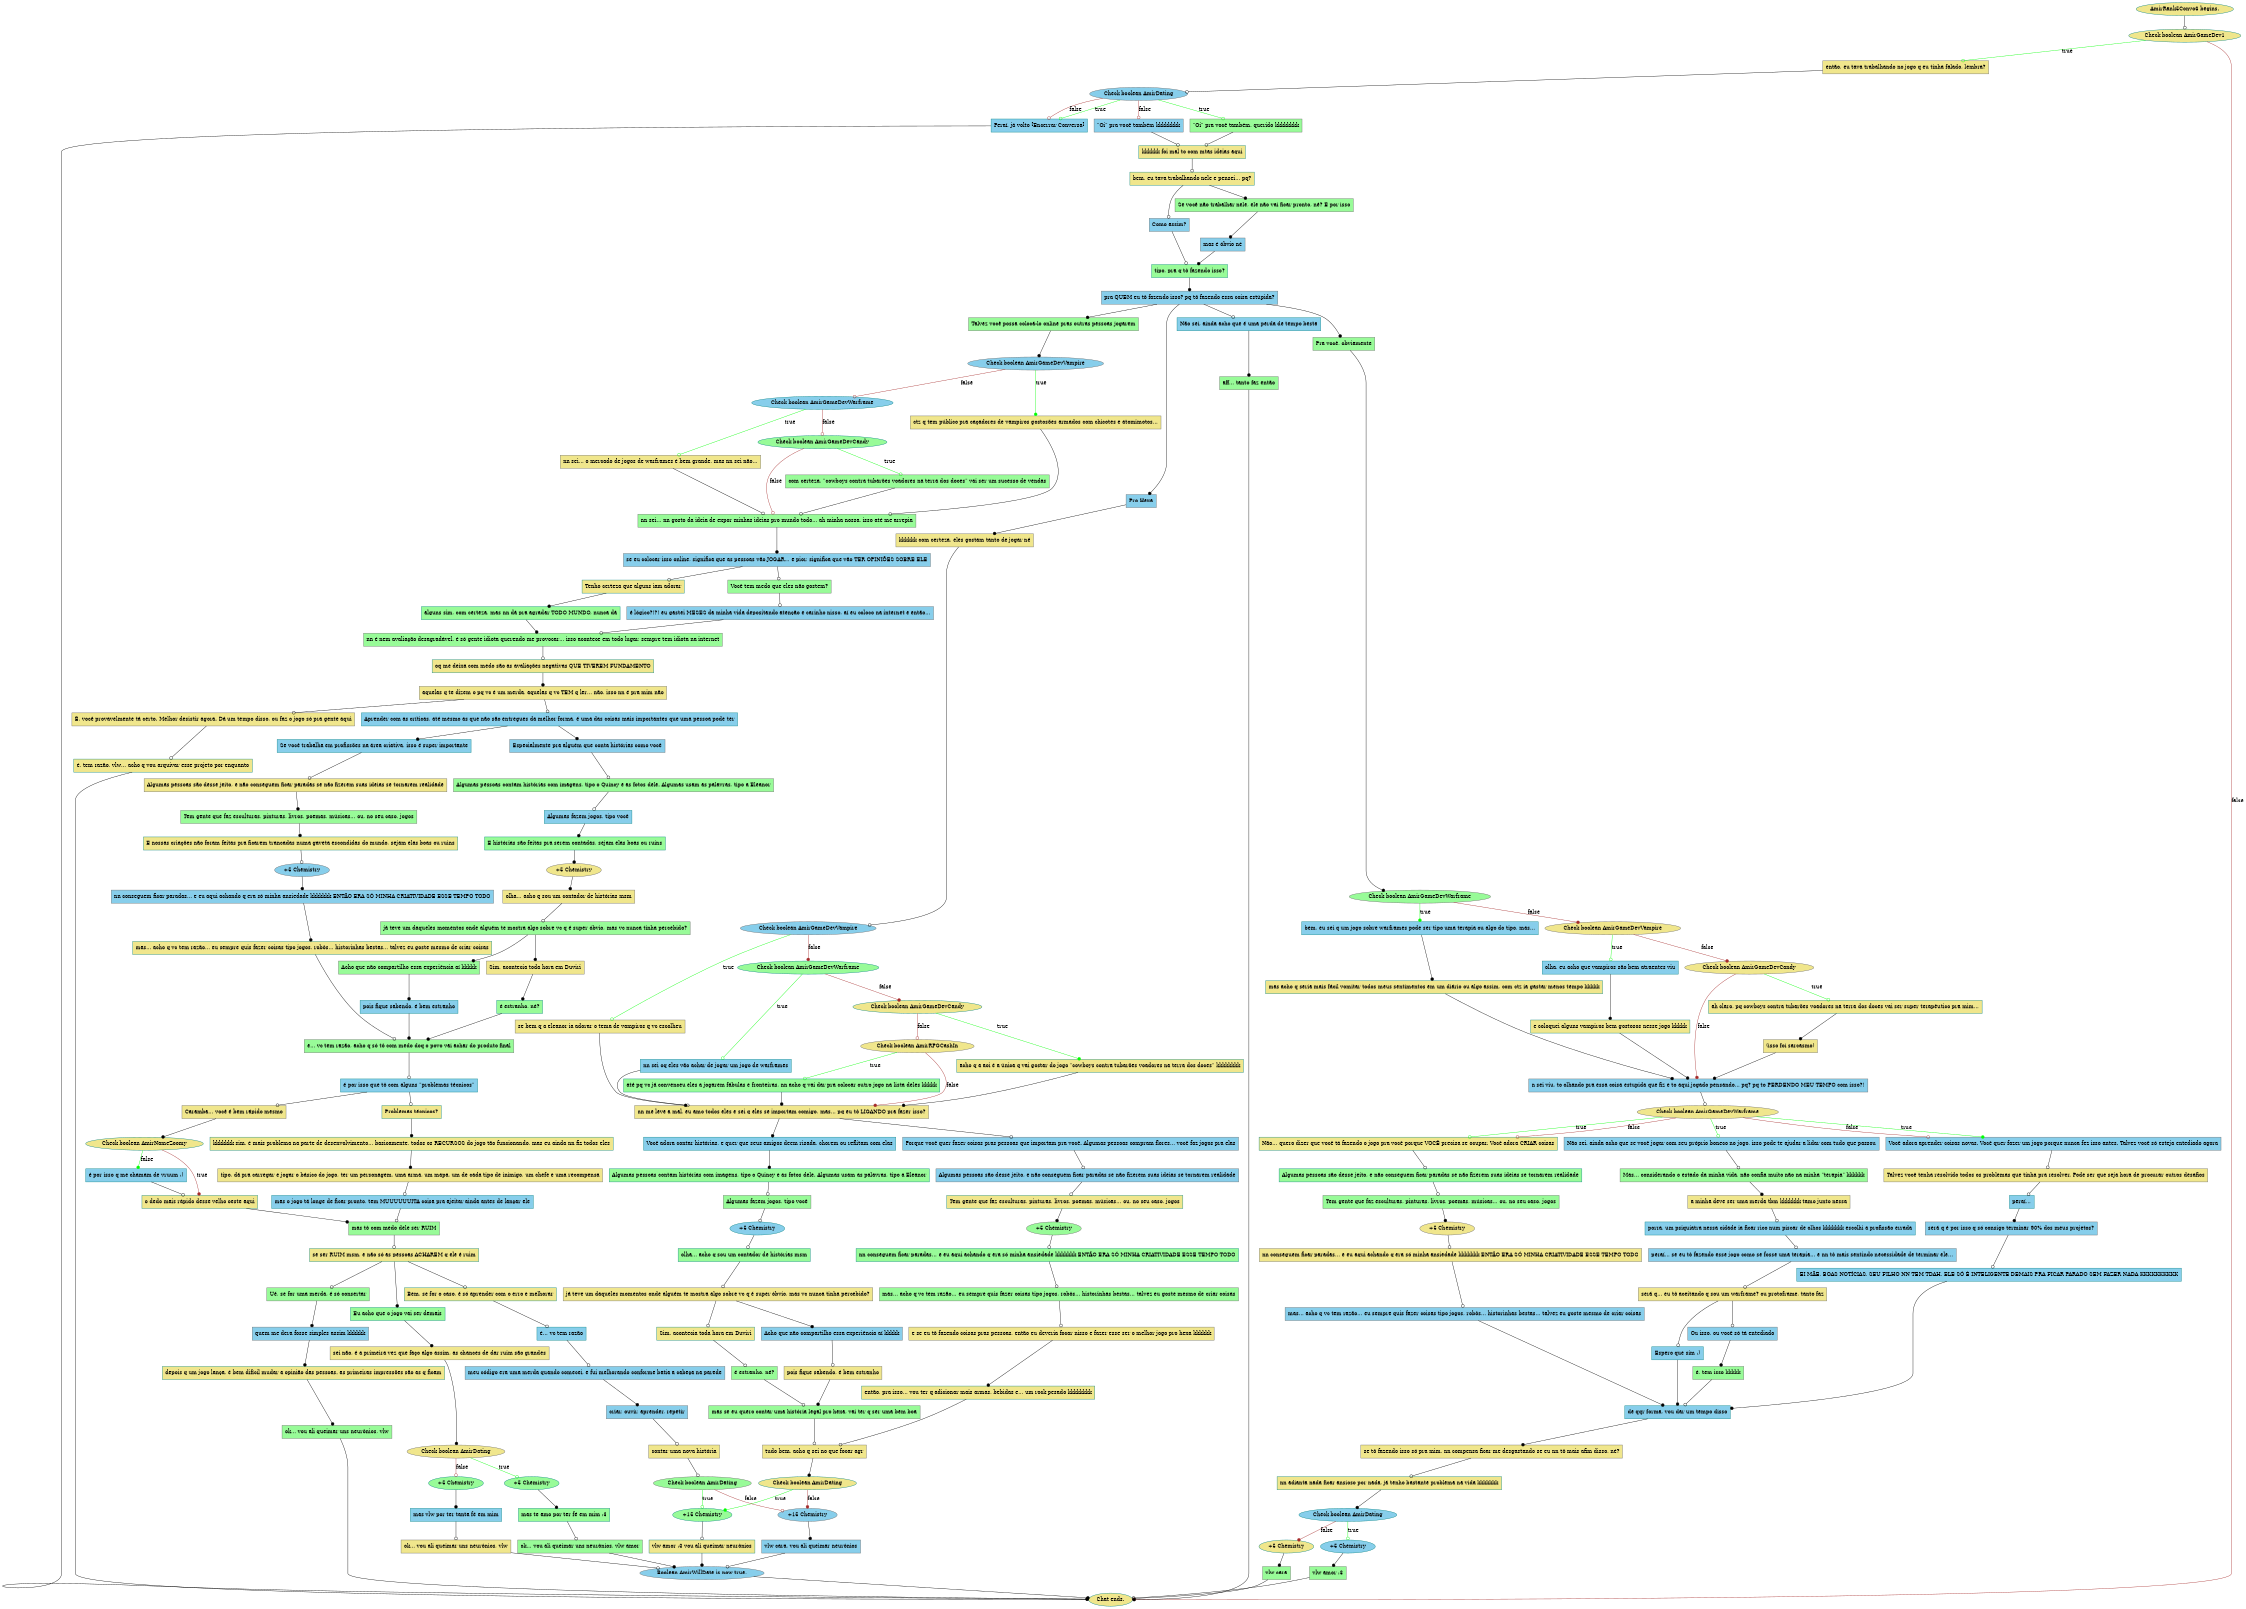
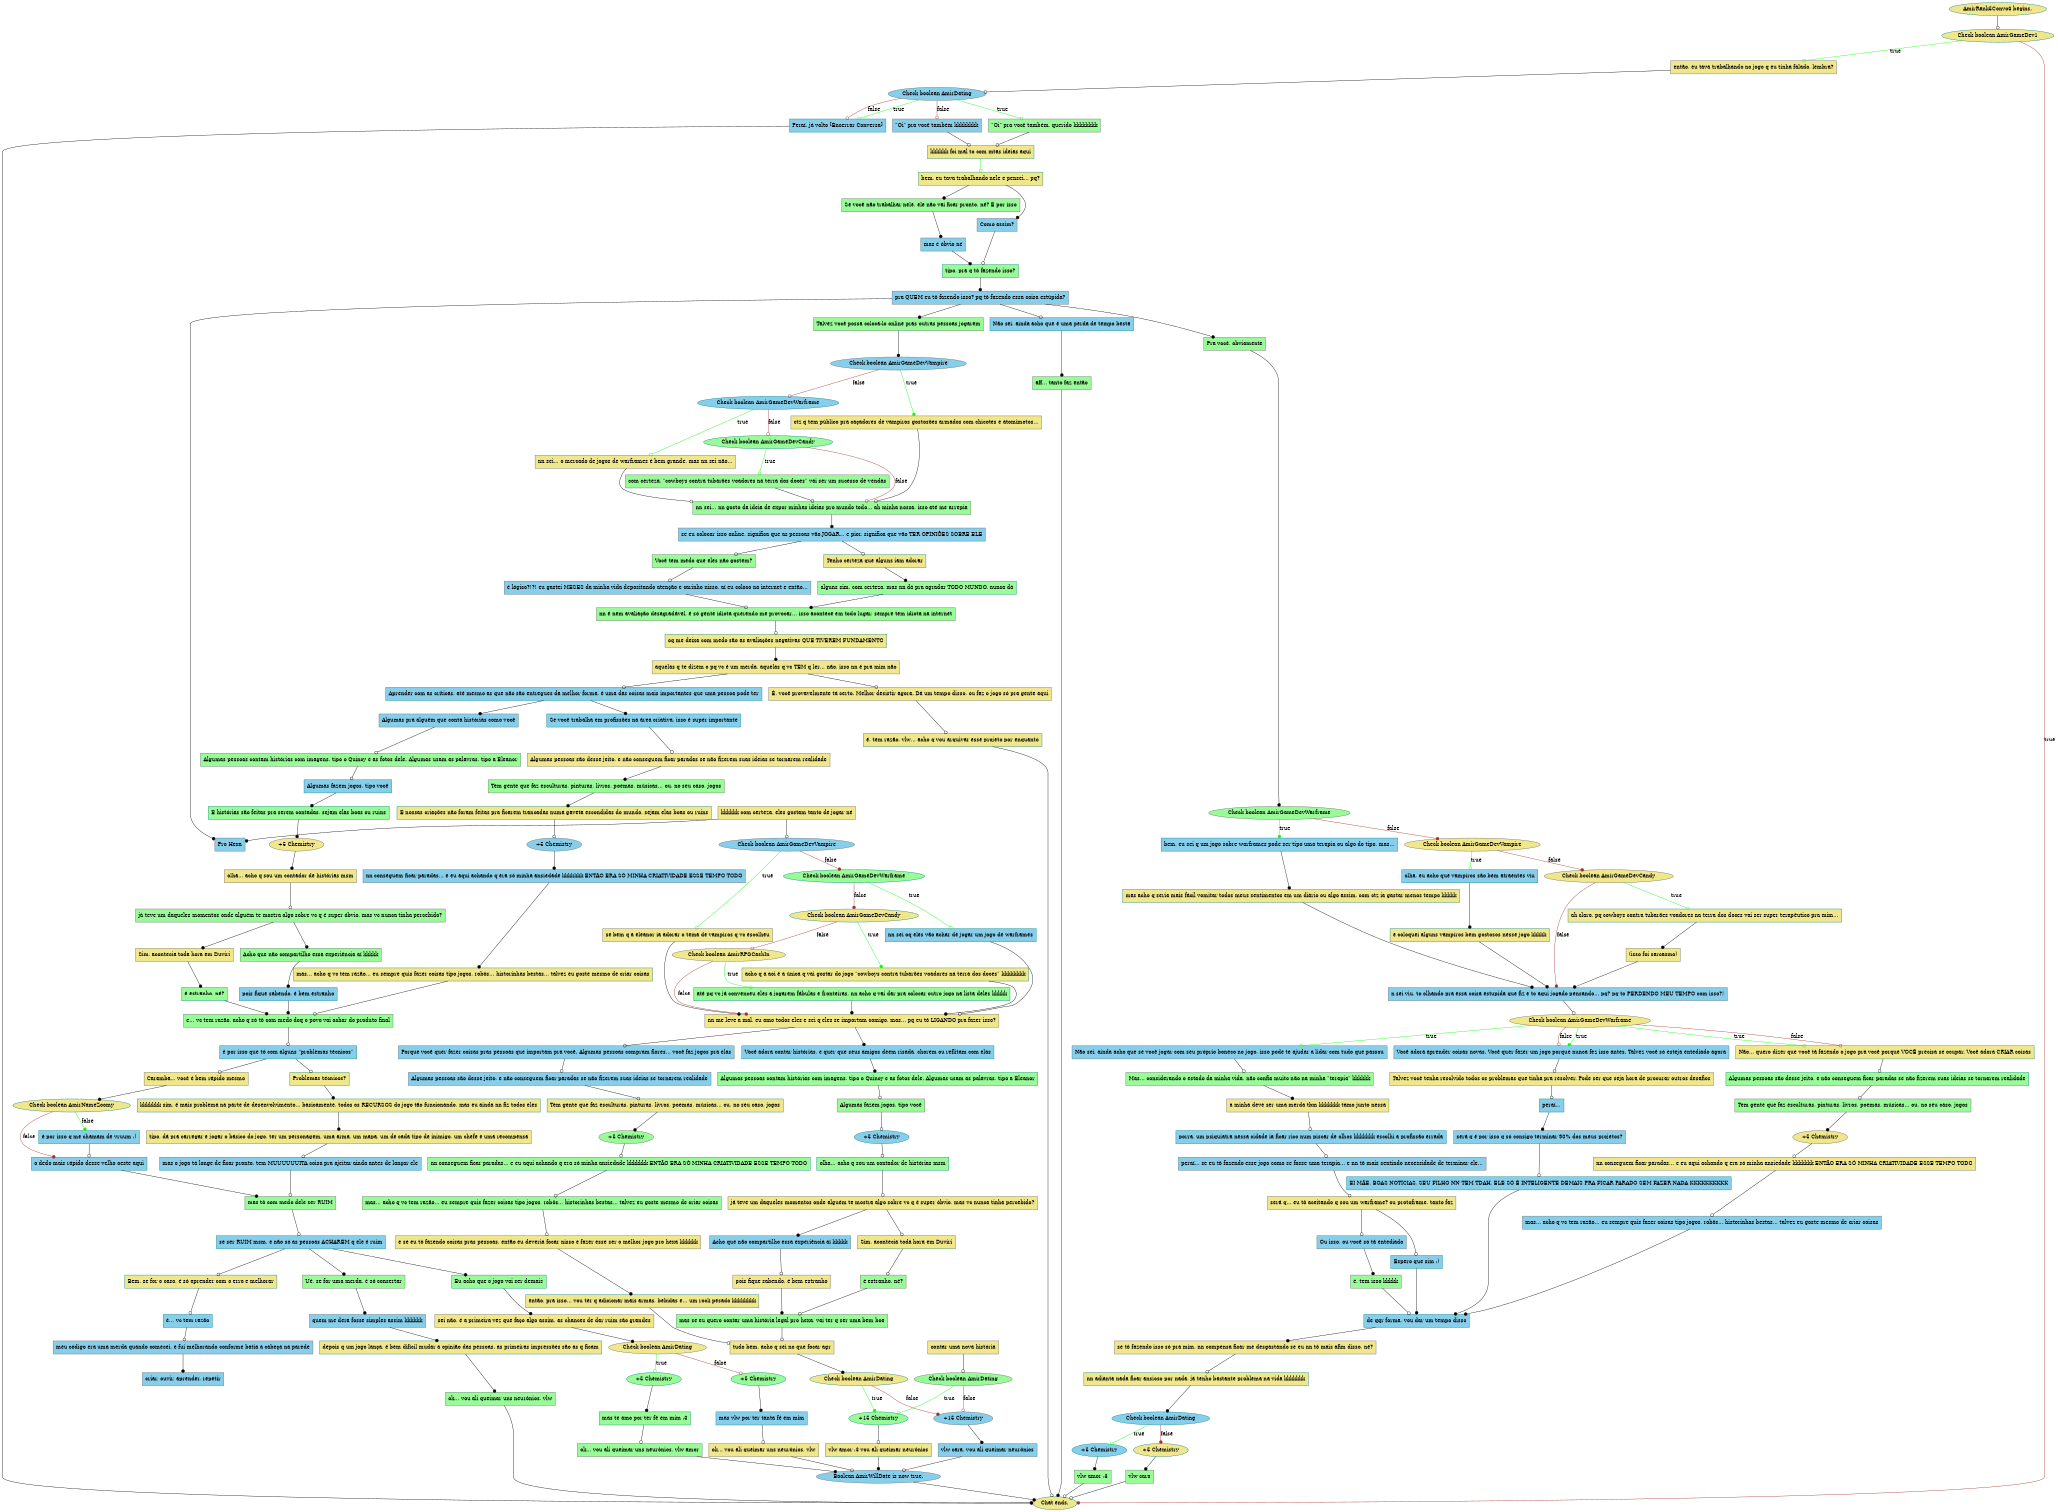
edge "kkkkkk foi mal to com mtas ideias aqui" -> "bem, eu tava trabalhando nele e pensei… pq?": color black -> green
edge "bem, eu tava trabalhando nele e pensei… pq?" -> "Como assim?": arrowhead odot -> dot
edge "Pro Hexa" -> "kkkkkk com certeza, eles gostam tanto de jogar né": reversed
node "Especialmente pra alguém que conta histórias como você": label "Especialmente pra alguém que conta histórias como você" -> "Algumas pra alguém que conta histórias como você"
edge "Check boolean AmirGameDev1" -> "Chat ends.": label "false" -> "true"
edge "Check boolean AmirNameZoomy" -> "o dedo mais rápido desse velho oeste aqui": label "true" -> "false"
node "o dedo mais rápido desse velho oeste aqui": fillcolor khaki -> skyblue
node "se ser RUIM msm, e não só as pessoas ACHAREM q ele é ruim": fillcolor khaki -> skyblue
edge "se ser RUIM msm, e não só as pessoas ACHAREM q ele é ruim" -> "Ué, se for uma merda, é só consertar": arrowhead odot -> dot
edge "criar, ouvir, aprender, repetir" -> "contar uma nova história": removed
